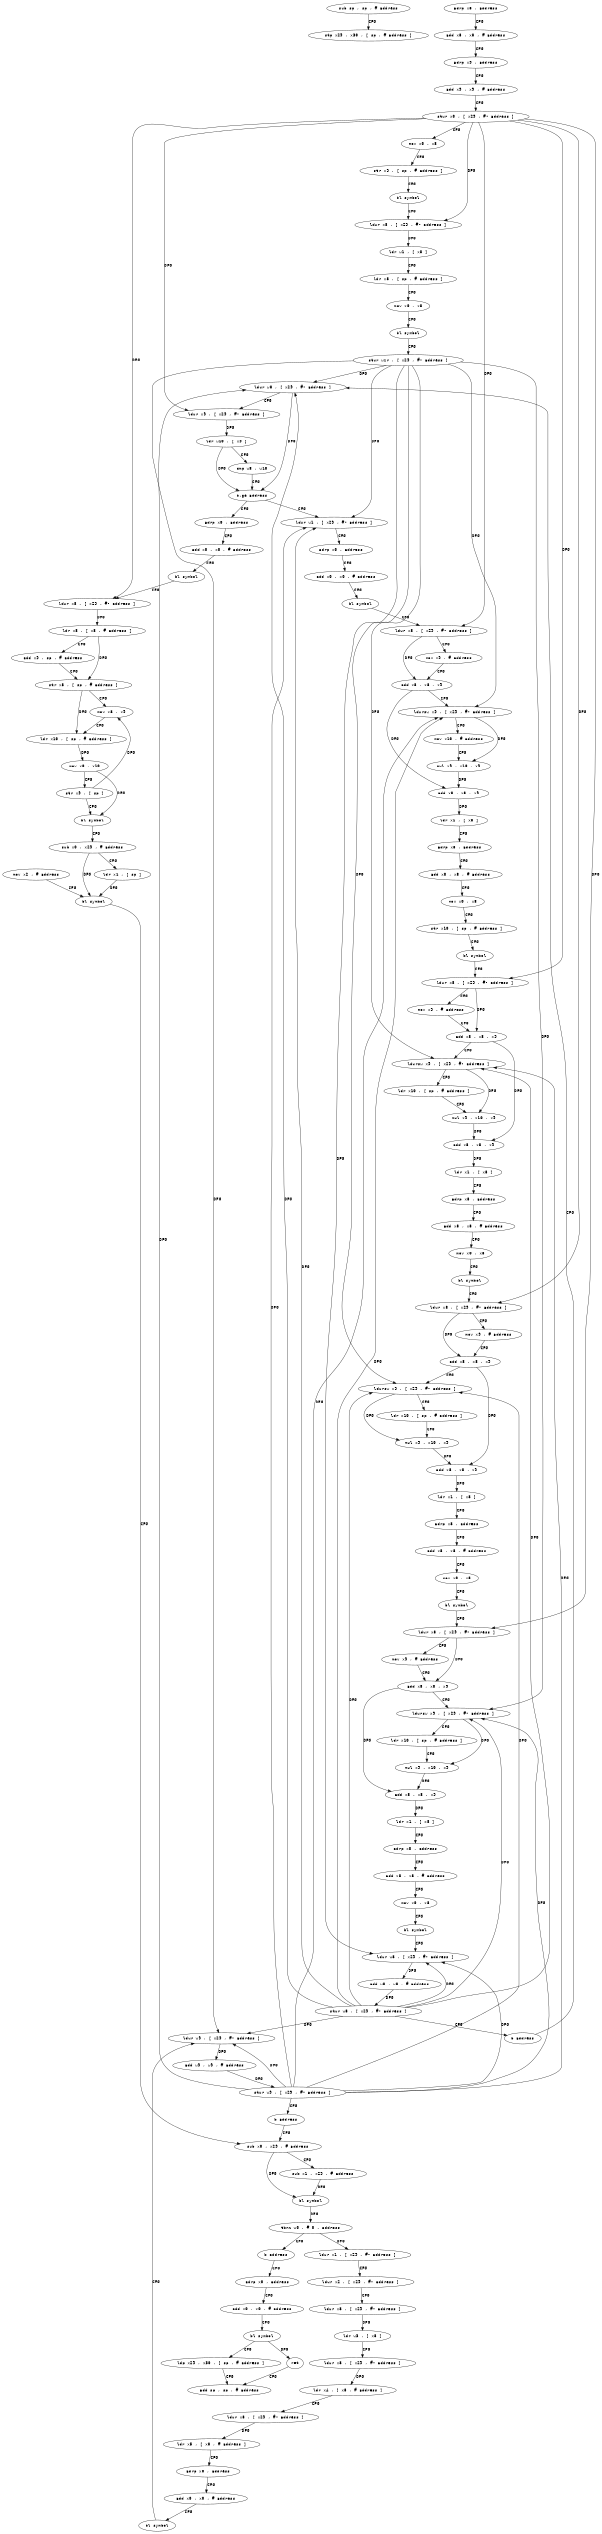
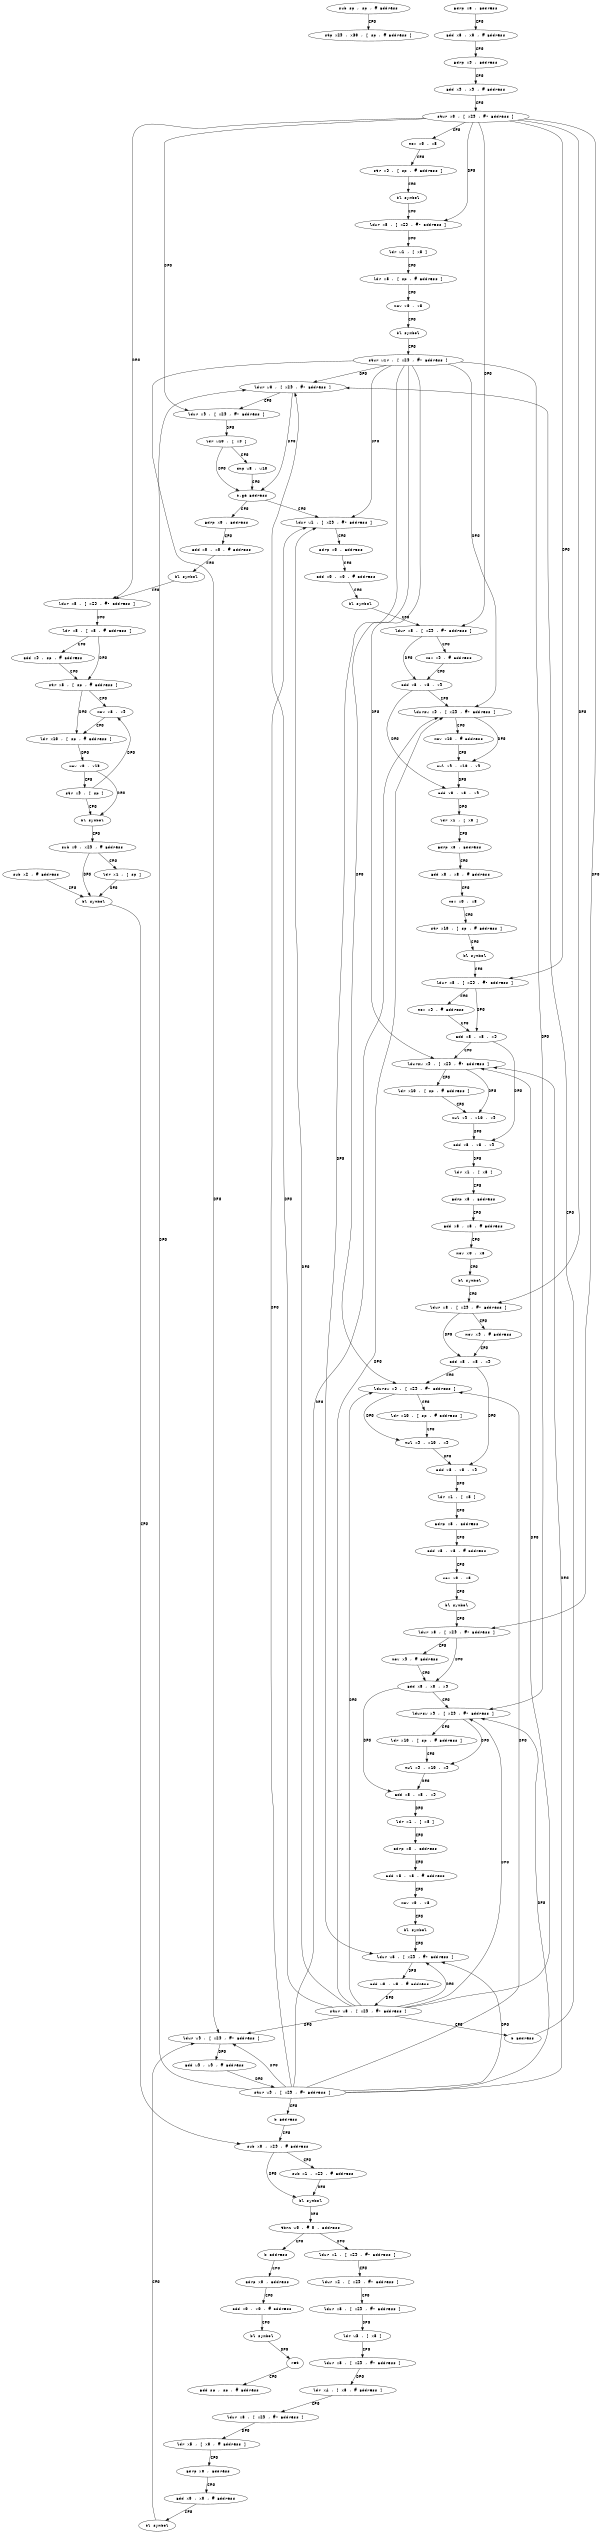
node "mov x0 , x10": label "mov x0 , x10" -> "mov x0 , x13"
node "mov x2 , # address": label "mov x2 , # address" -> "sub x2 , # address"
node "ldp x29 , x30 , [ sp , # address ]": removed
